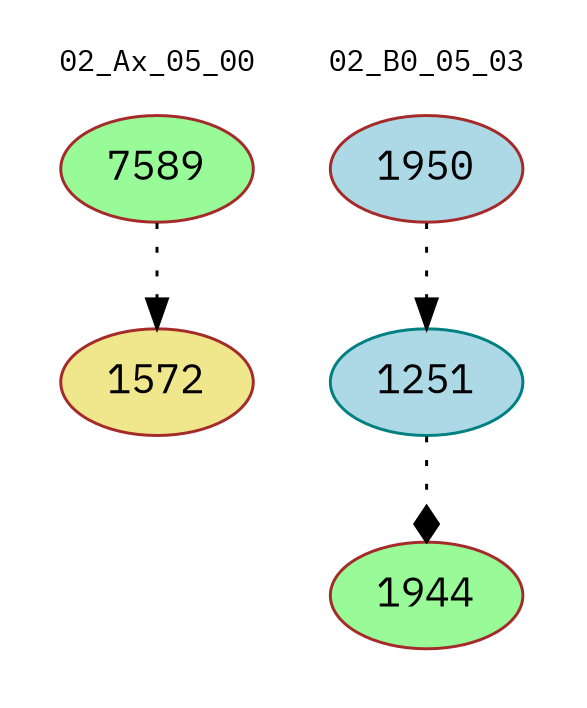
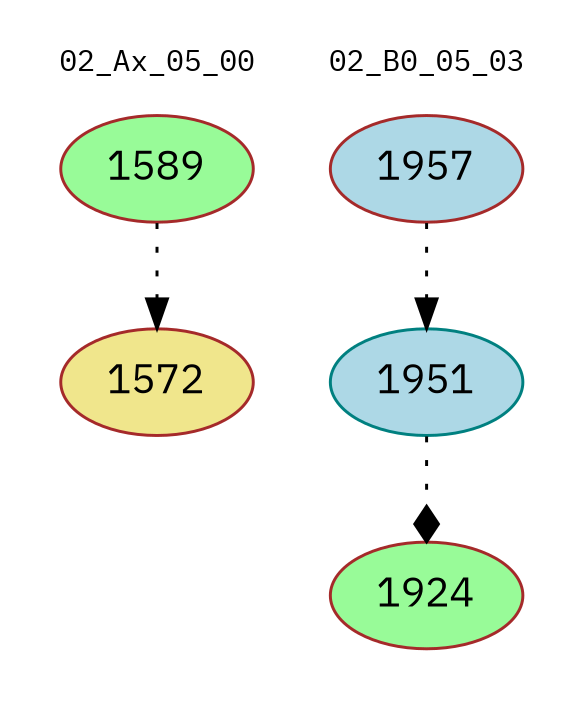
node "7589": label "7589" -> "1589"
node "1950": label "1950" -> "1957"
node "1251": label "1251" -> "1951"
node "1944": label "1944" -> "1924"
